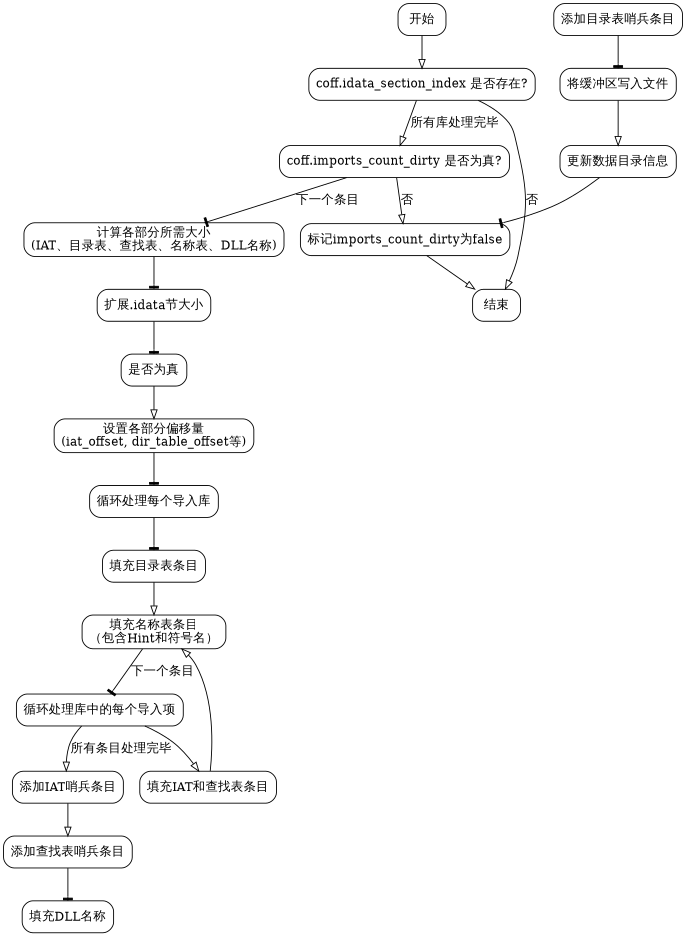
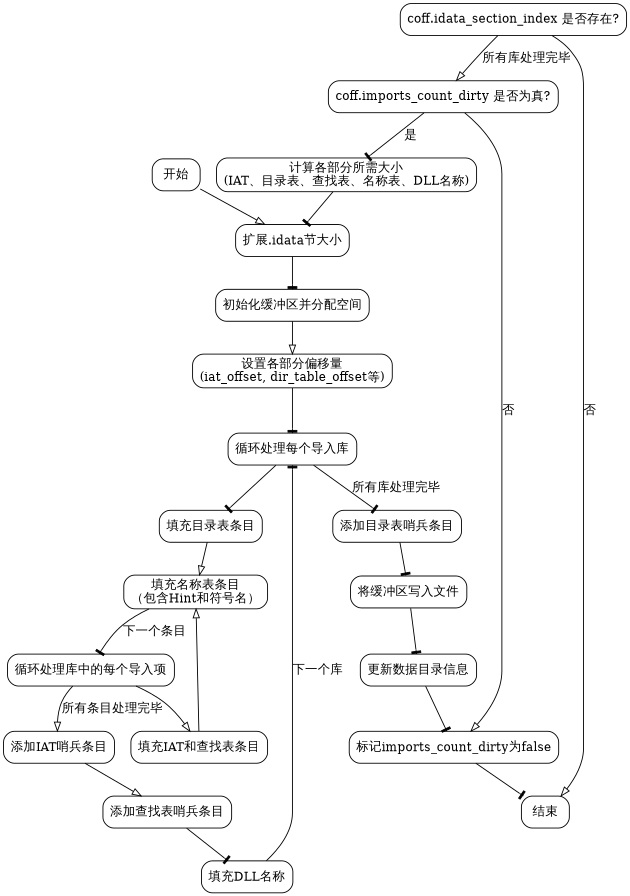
edge "开始" -> "coff.idata_section_index 是否存在?": now "开始" -> "扩展.idata节大小"
edge "将缓冲区写入文件" -> "更新数据目录信息": arrowhead onormal -> tee
edge "coff.imports_count_dirty 是否为真?" -> "计算各部分所需大小 (IAT、目录表、查找表、名称表、DLL名称)": label "下一个条目" -> "是"
edge "标记imports_count_dirty为false" -> "结束": arrowhead onormal -> tee
node "是否为真": label "是否为真" -> "初始化缓冲区并分配空间"
edge "循环处理每个导入库" -> "添加目录表哨兵条目": added, label "所有库处理完毕"
edge "填充DLL名称" -> "循环处理每个导入库": added, label "下一个库"
